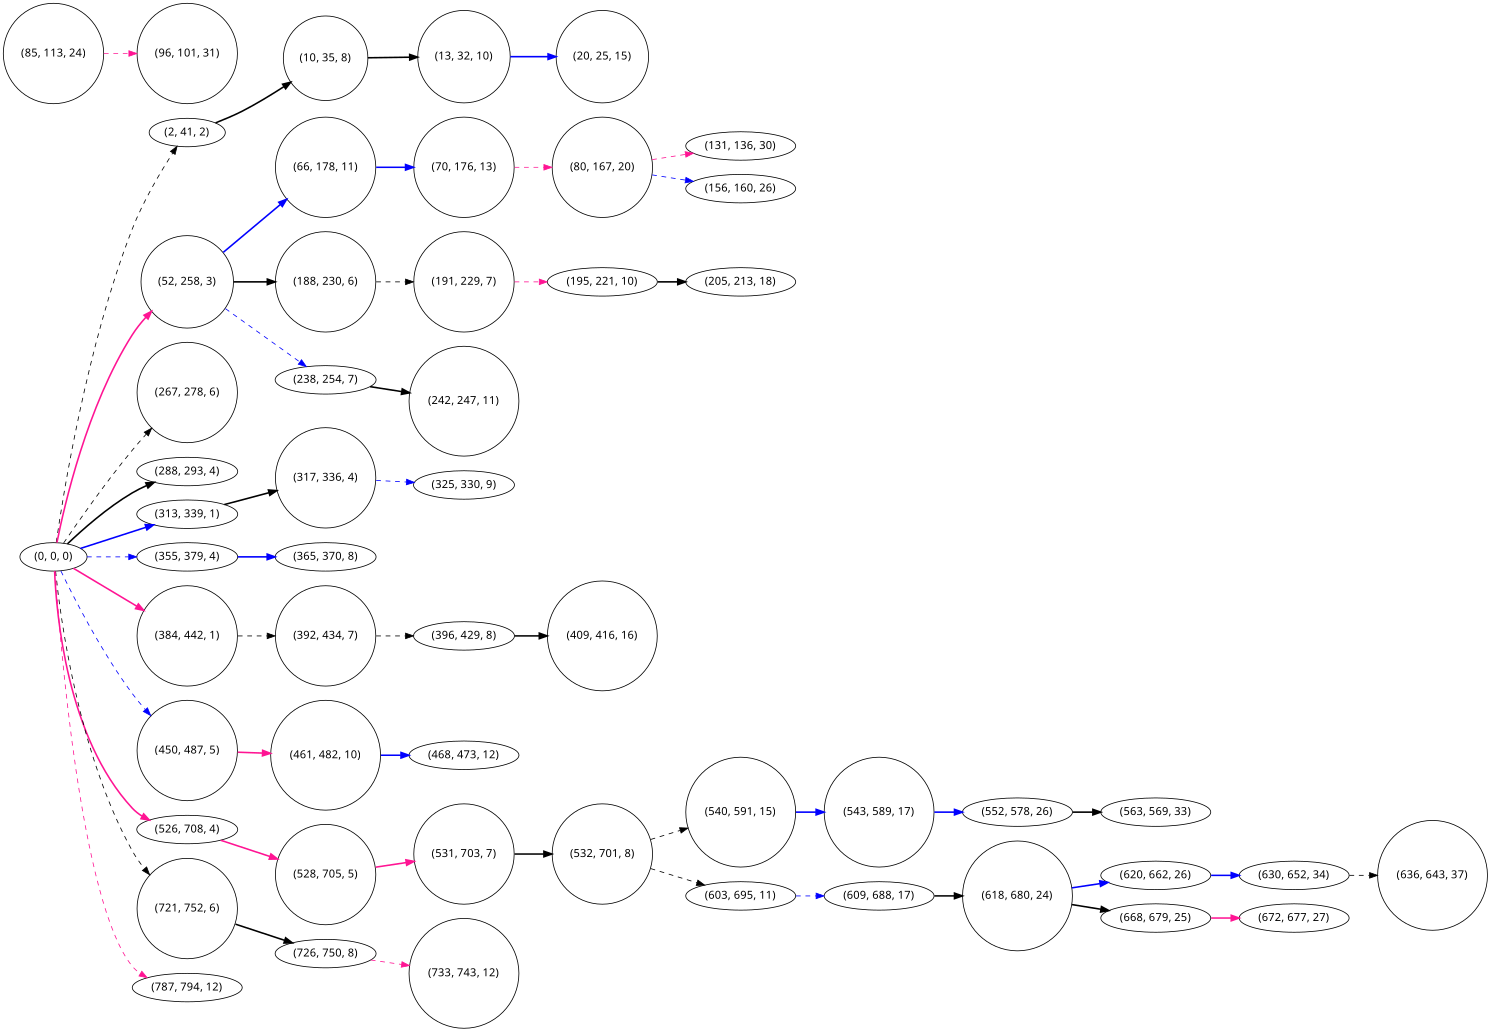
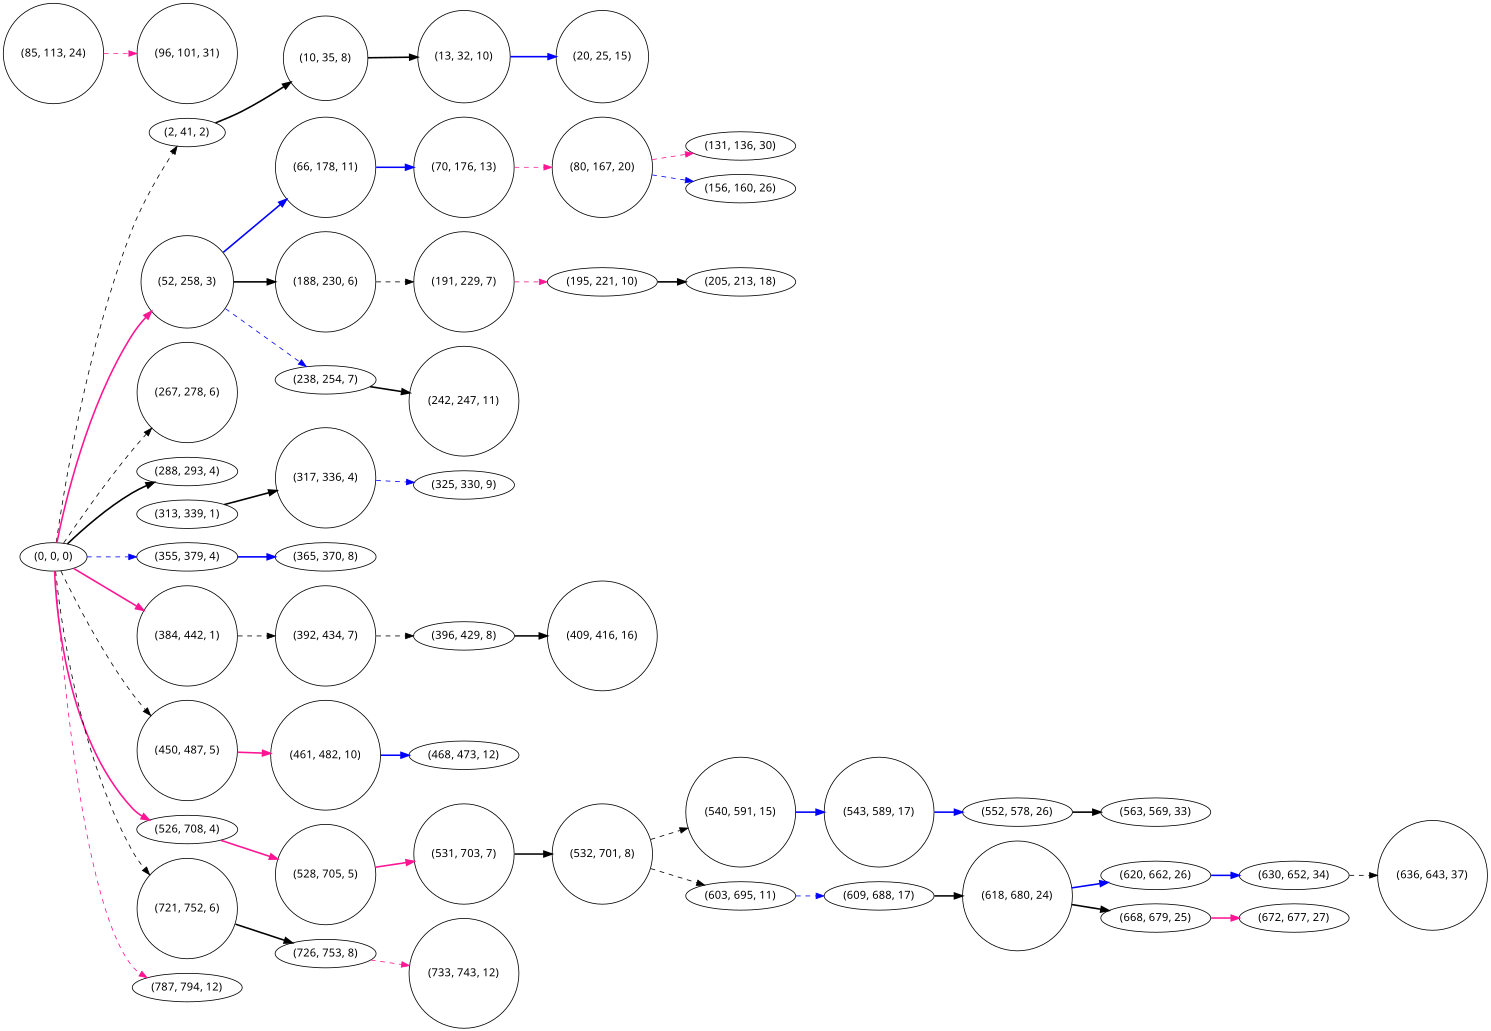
edge "(0, 0, 0)" -> "(313, 339, 1)": removed
edge "(0, 0, 0)" -> "(450, 487, 5)": color blue -> black
node "(726, 750, 8)": label "(726, 750, 8)" -> "(726, 753, 8)"
